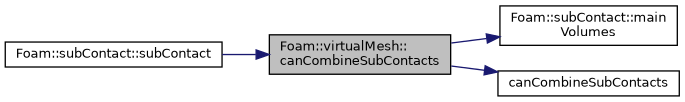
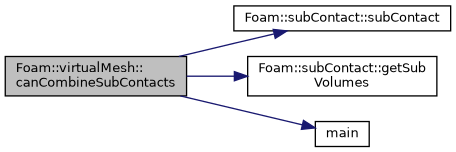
node "Foam::subContact::main Volumes": label "Foam::subContact::main Volumes" -> "Foam::subContact::getSub Volumes"
edge "Foam::subContact::subContact" -> "Foam::virtualMesh:: canCombineSubContacts": reversed
node "canCombineSubContacts": label "canCombineSubContacts" -> "main"
